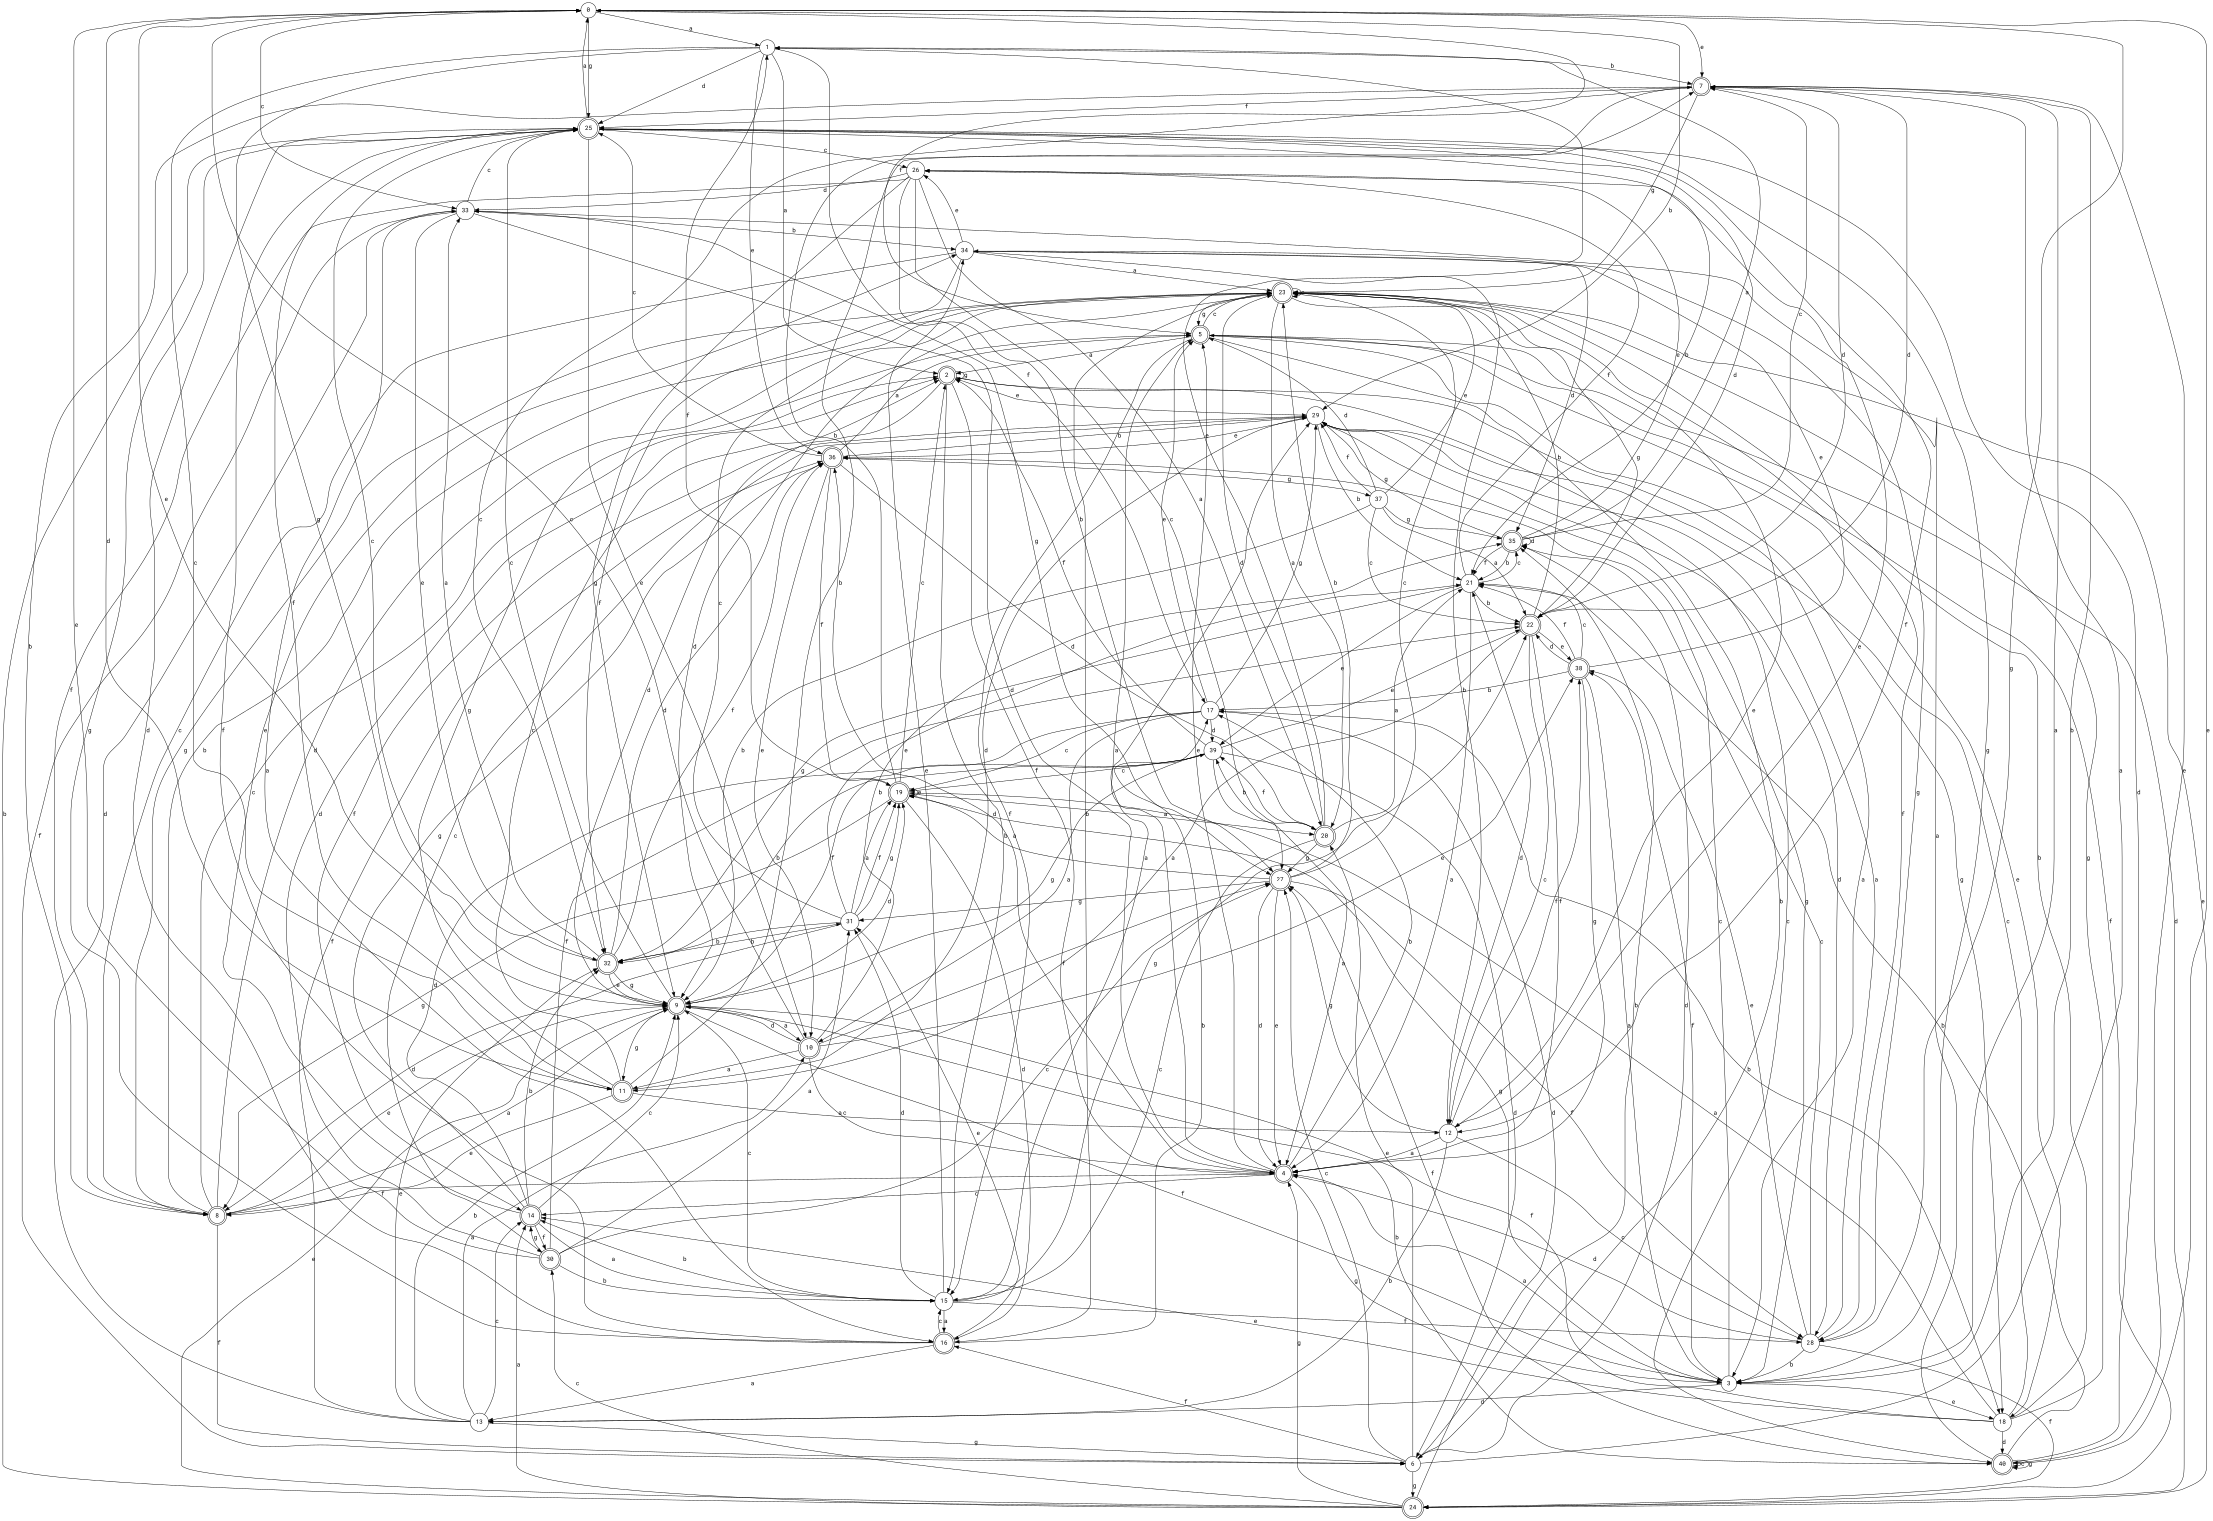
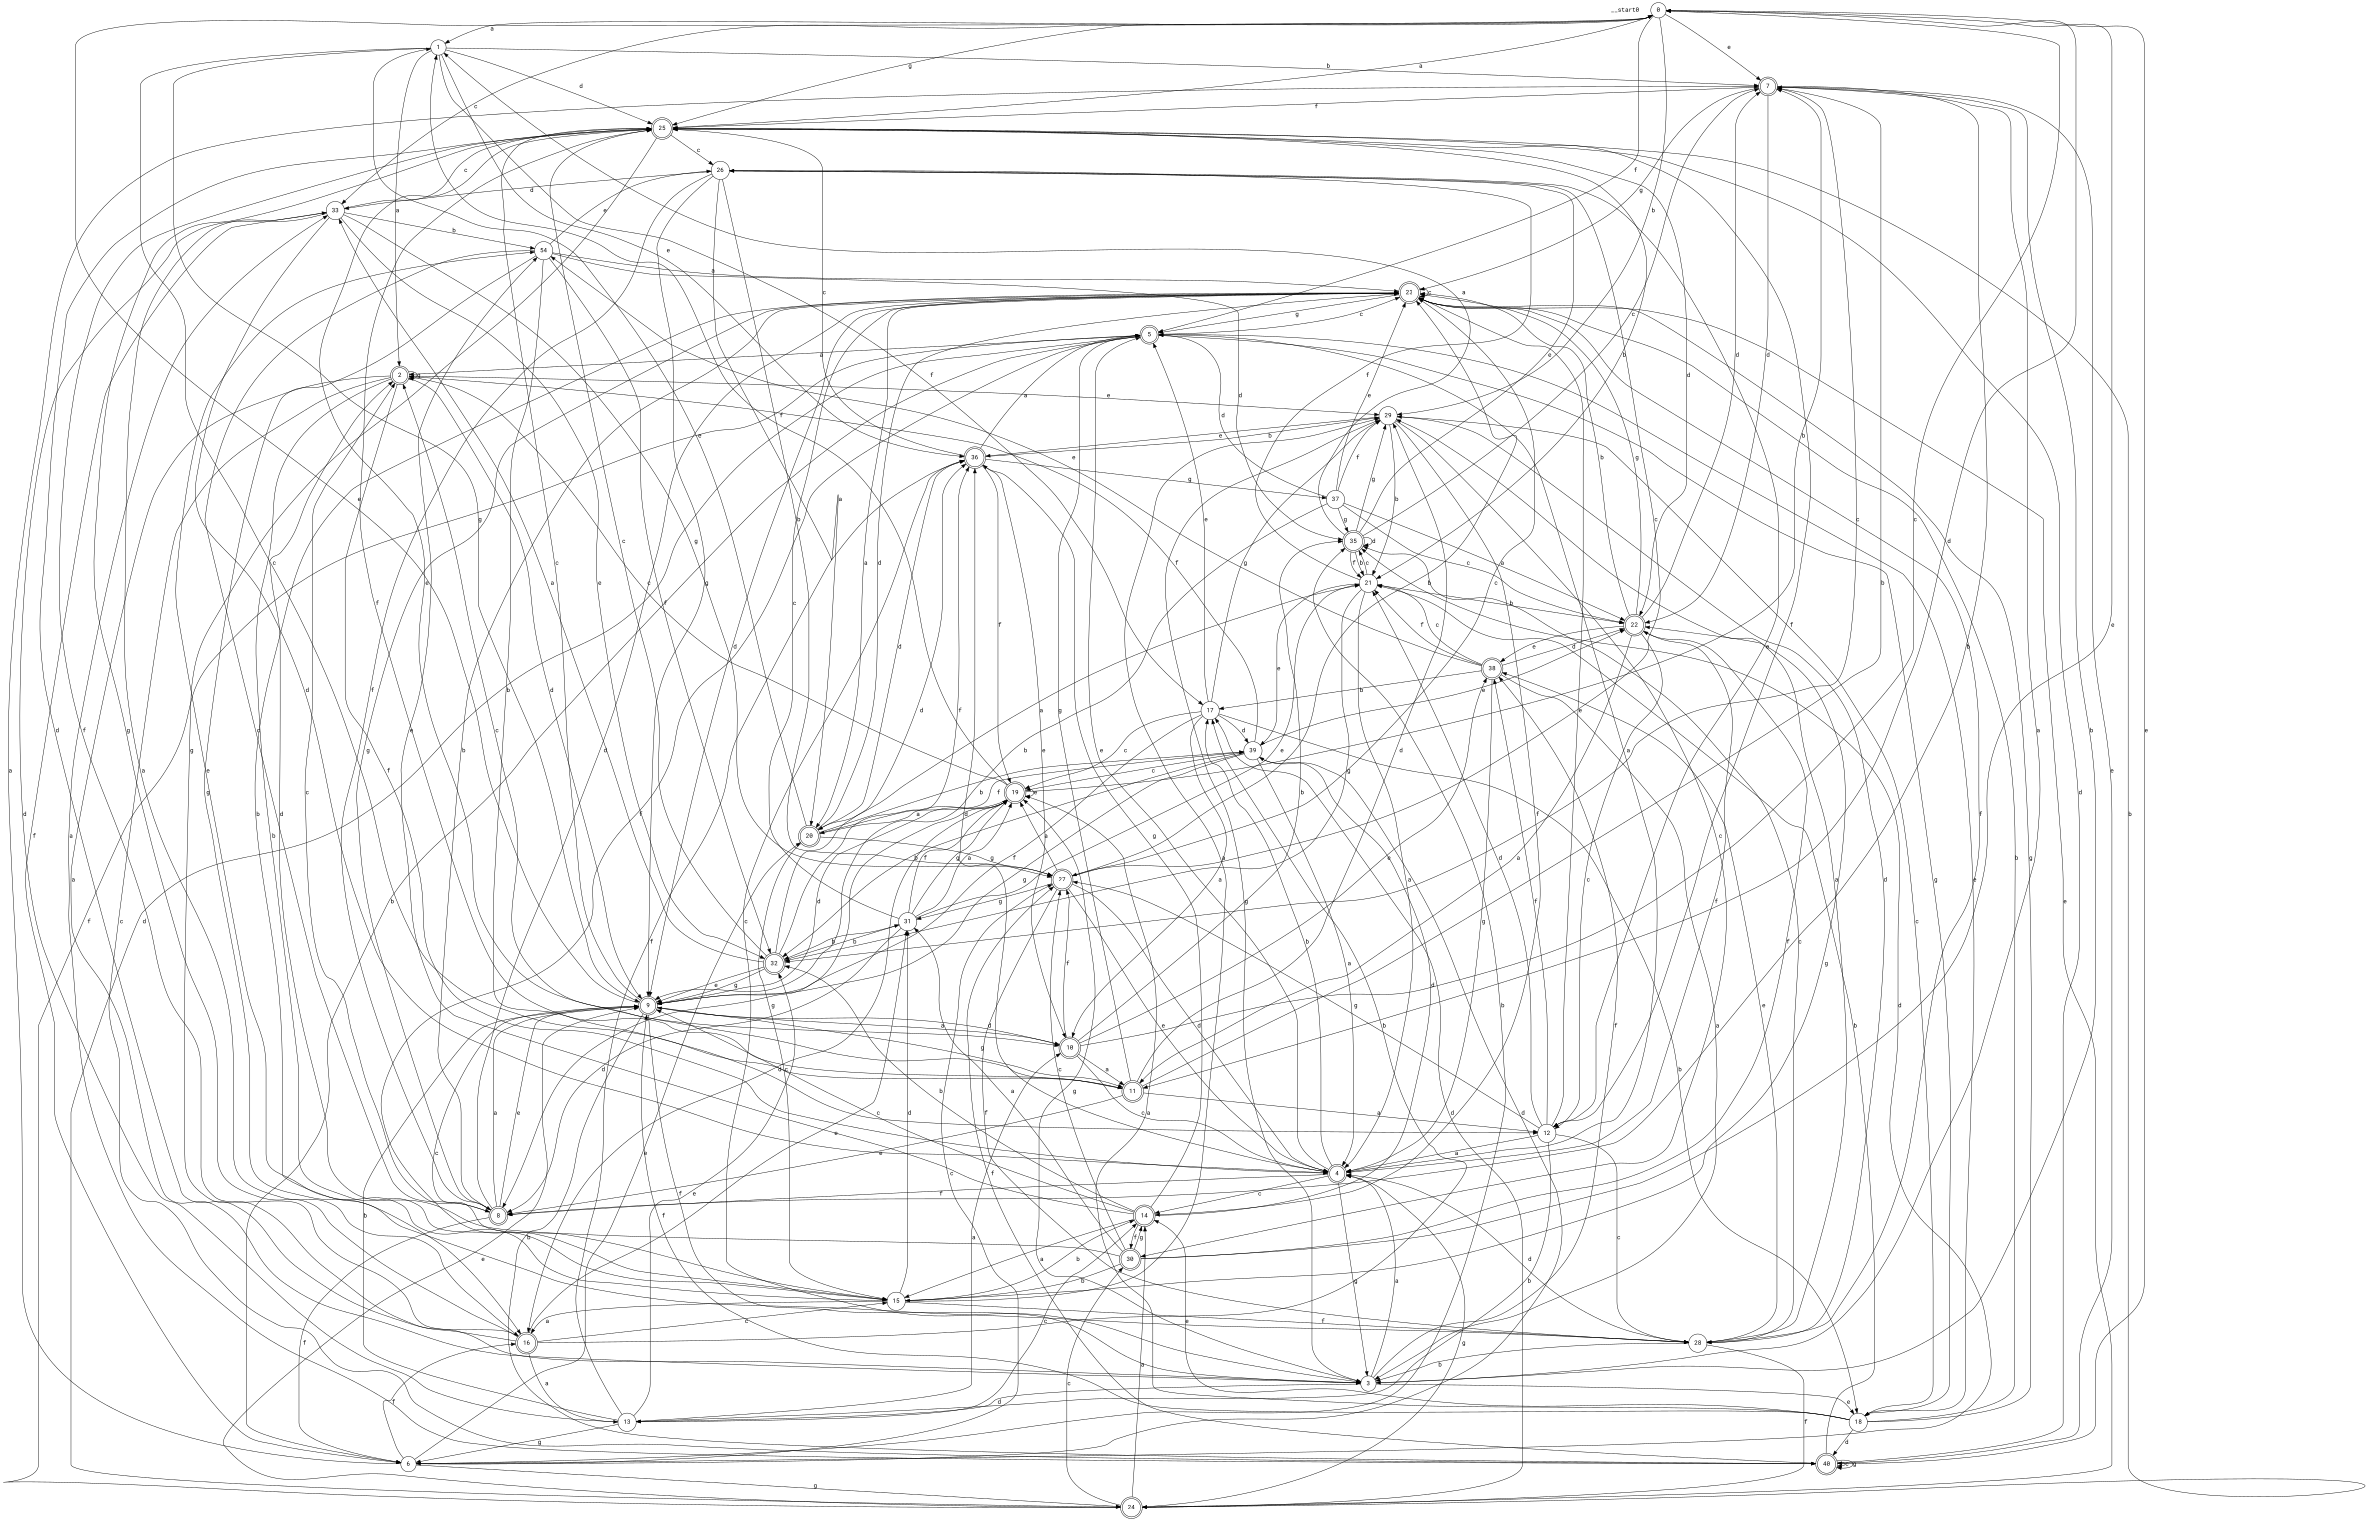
node "__start0": added
edge "28" -> "0": removed, label "g"
node "34": label "34" -> "54"
